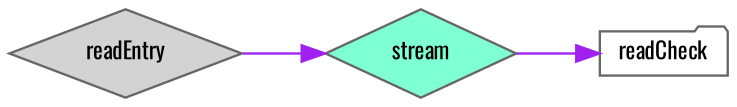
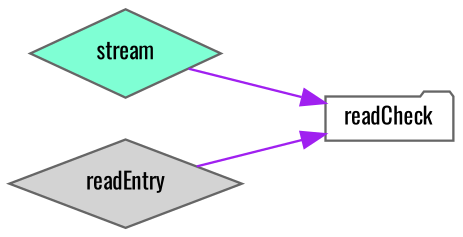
edge "readEntry" -> "stream": now "readEntry" -> "readCheck"
